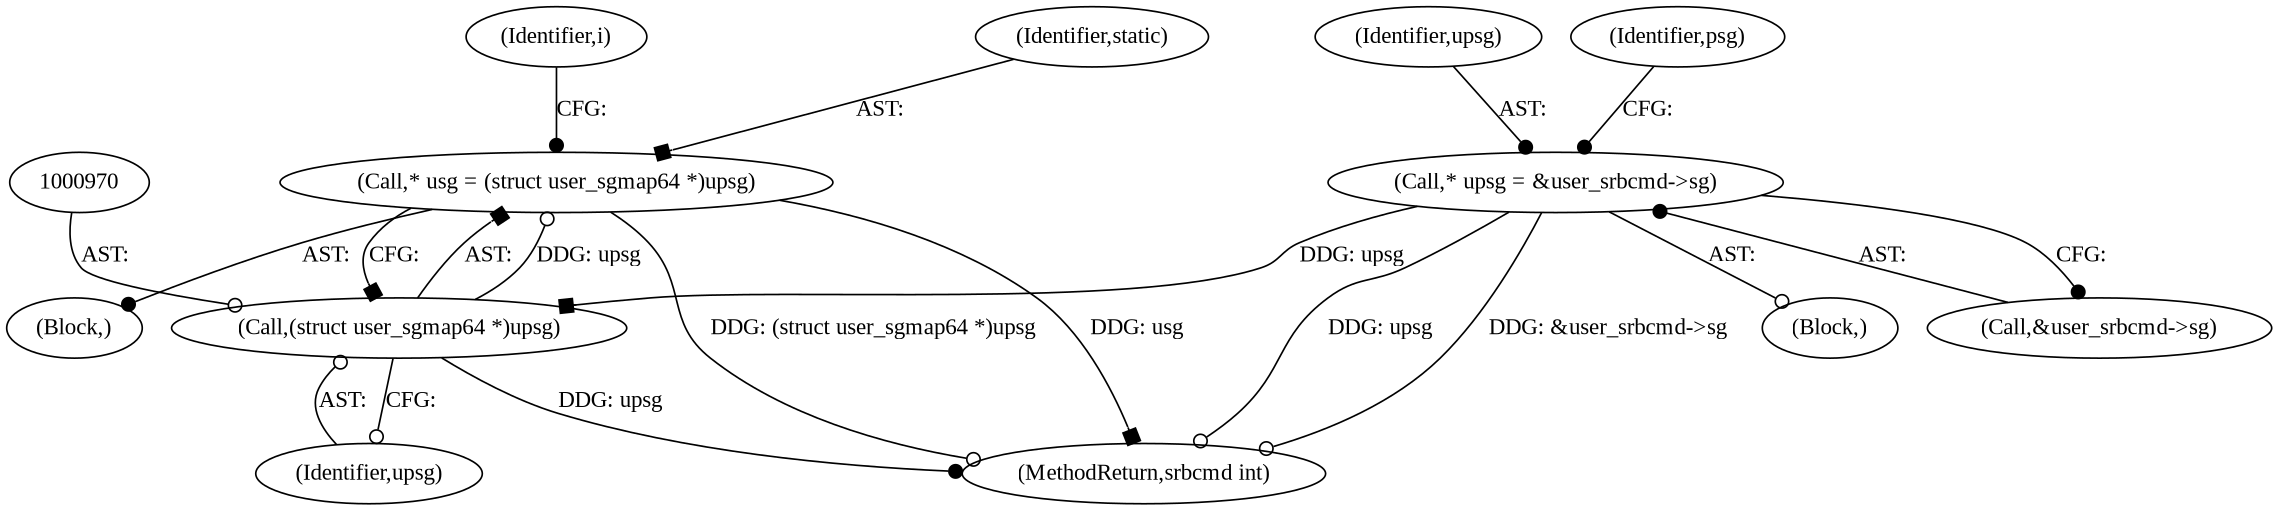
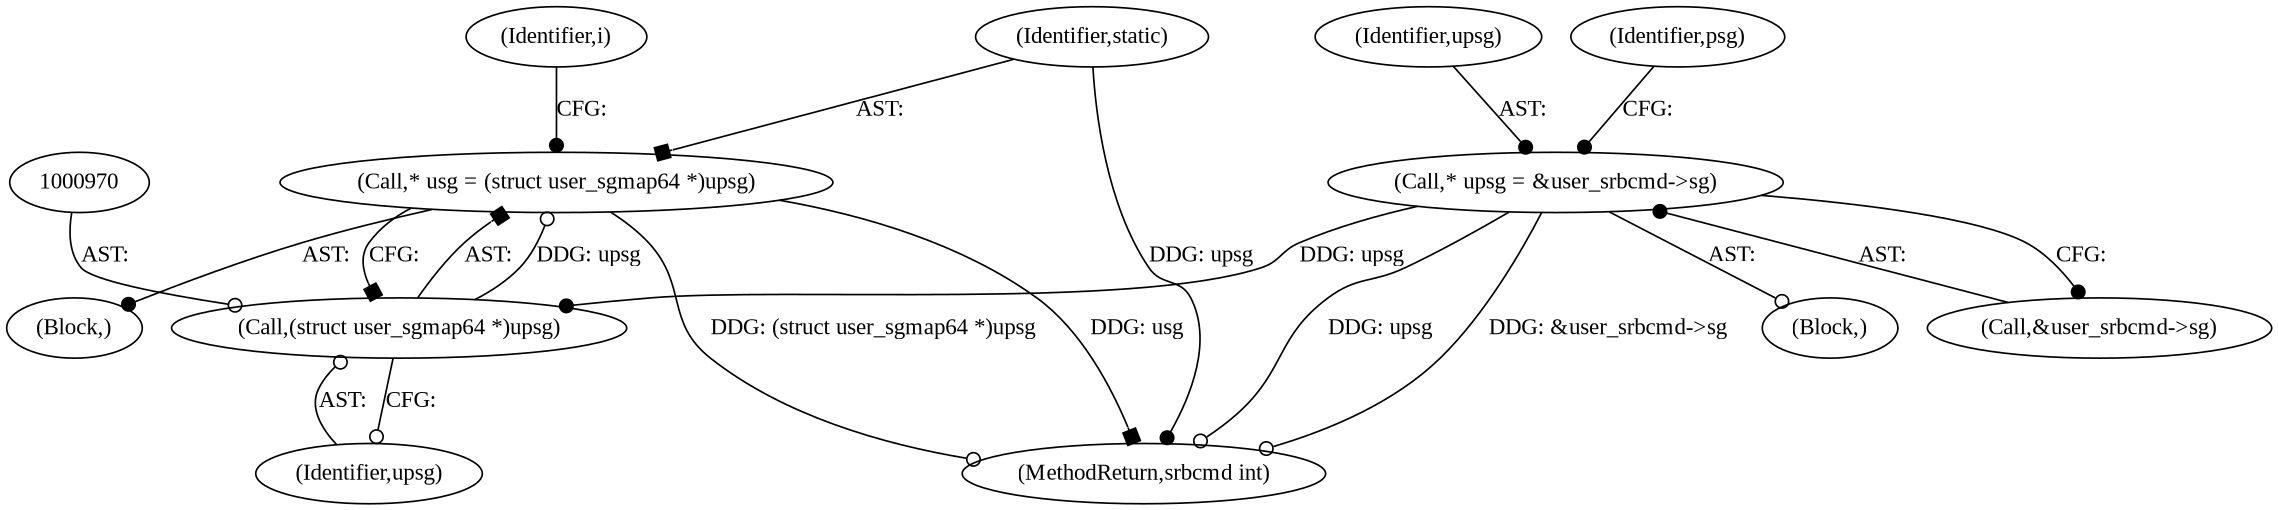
edge "(Call,* upsg = &user_srbcmd->sg)" -> "(Call,(struct user_sgmap64 *)upsg)": arrowhead box -> dot
edge "(Call,(struct user_sgmap64 *)upsg)" -> "(MethodReturn,srbcmd int)": now "(Identifier,static)" -> "(MethodReturn,srbcmd int)"
